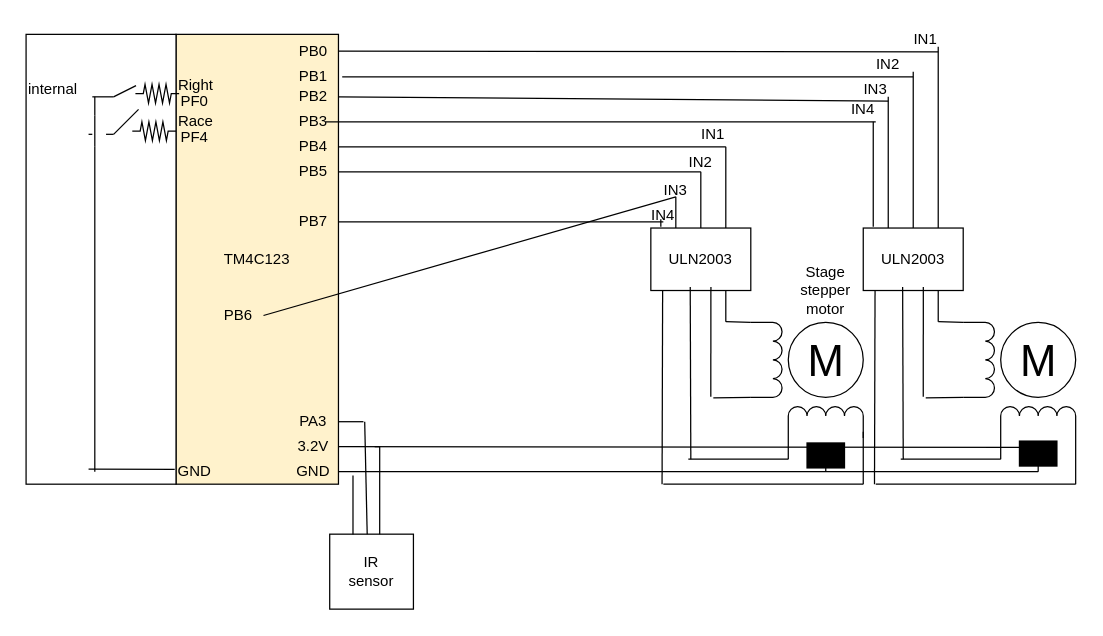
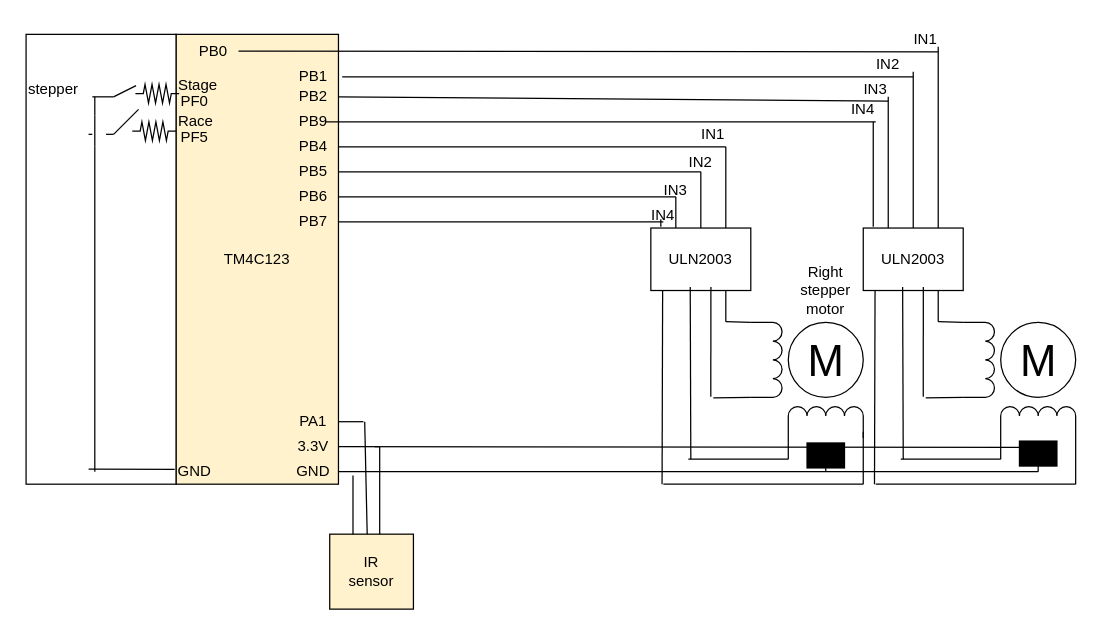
node "PB0": moved (313, 51) -> (213, 51)
node "Right": label "Right" -> "Stage"
node "internal": label "internal" -> "stepper"
node "PB3": label "PB3" -> "PB9"
node "PF4": label "PF4" -> "PF5"
node "Stage stepper motor": label "Stage stepper motor" -> "Right stepper motor"
node "PB6": moved (238, 316) -> (313, 197)
node "PA3": label "PA3" -> "PA1"
node "3.2V": label "3.2V" -> "3.3V"
node "IR sensor": fillcolor #ffffff -> #fff2cc
